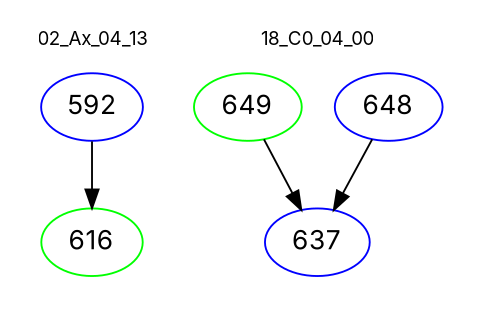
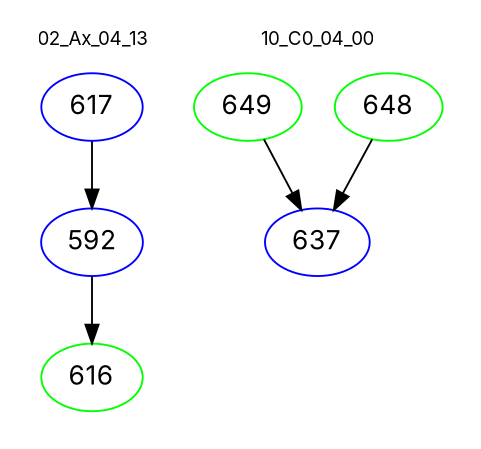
cluster "18_C0_04_00": label "18_C0_04_00" -> "10_C0_04_00"
node "617": added
node "648": color blue -> green
